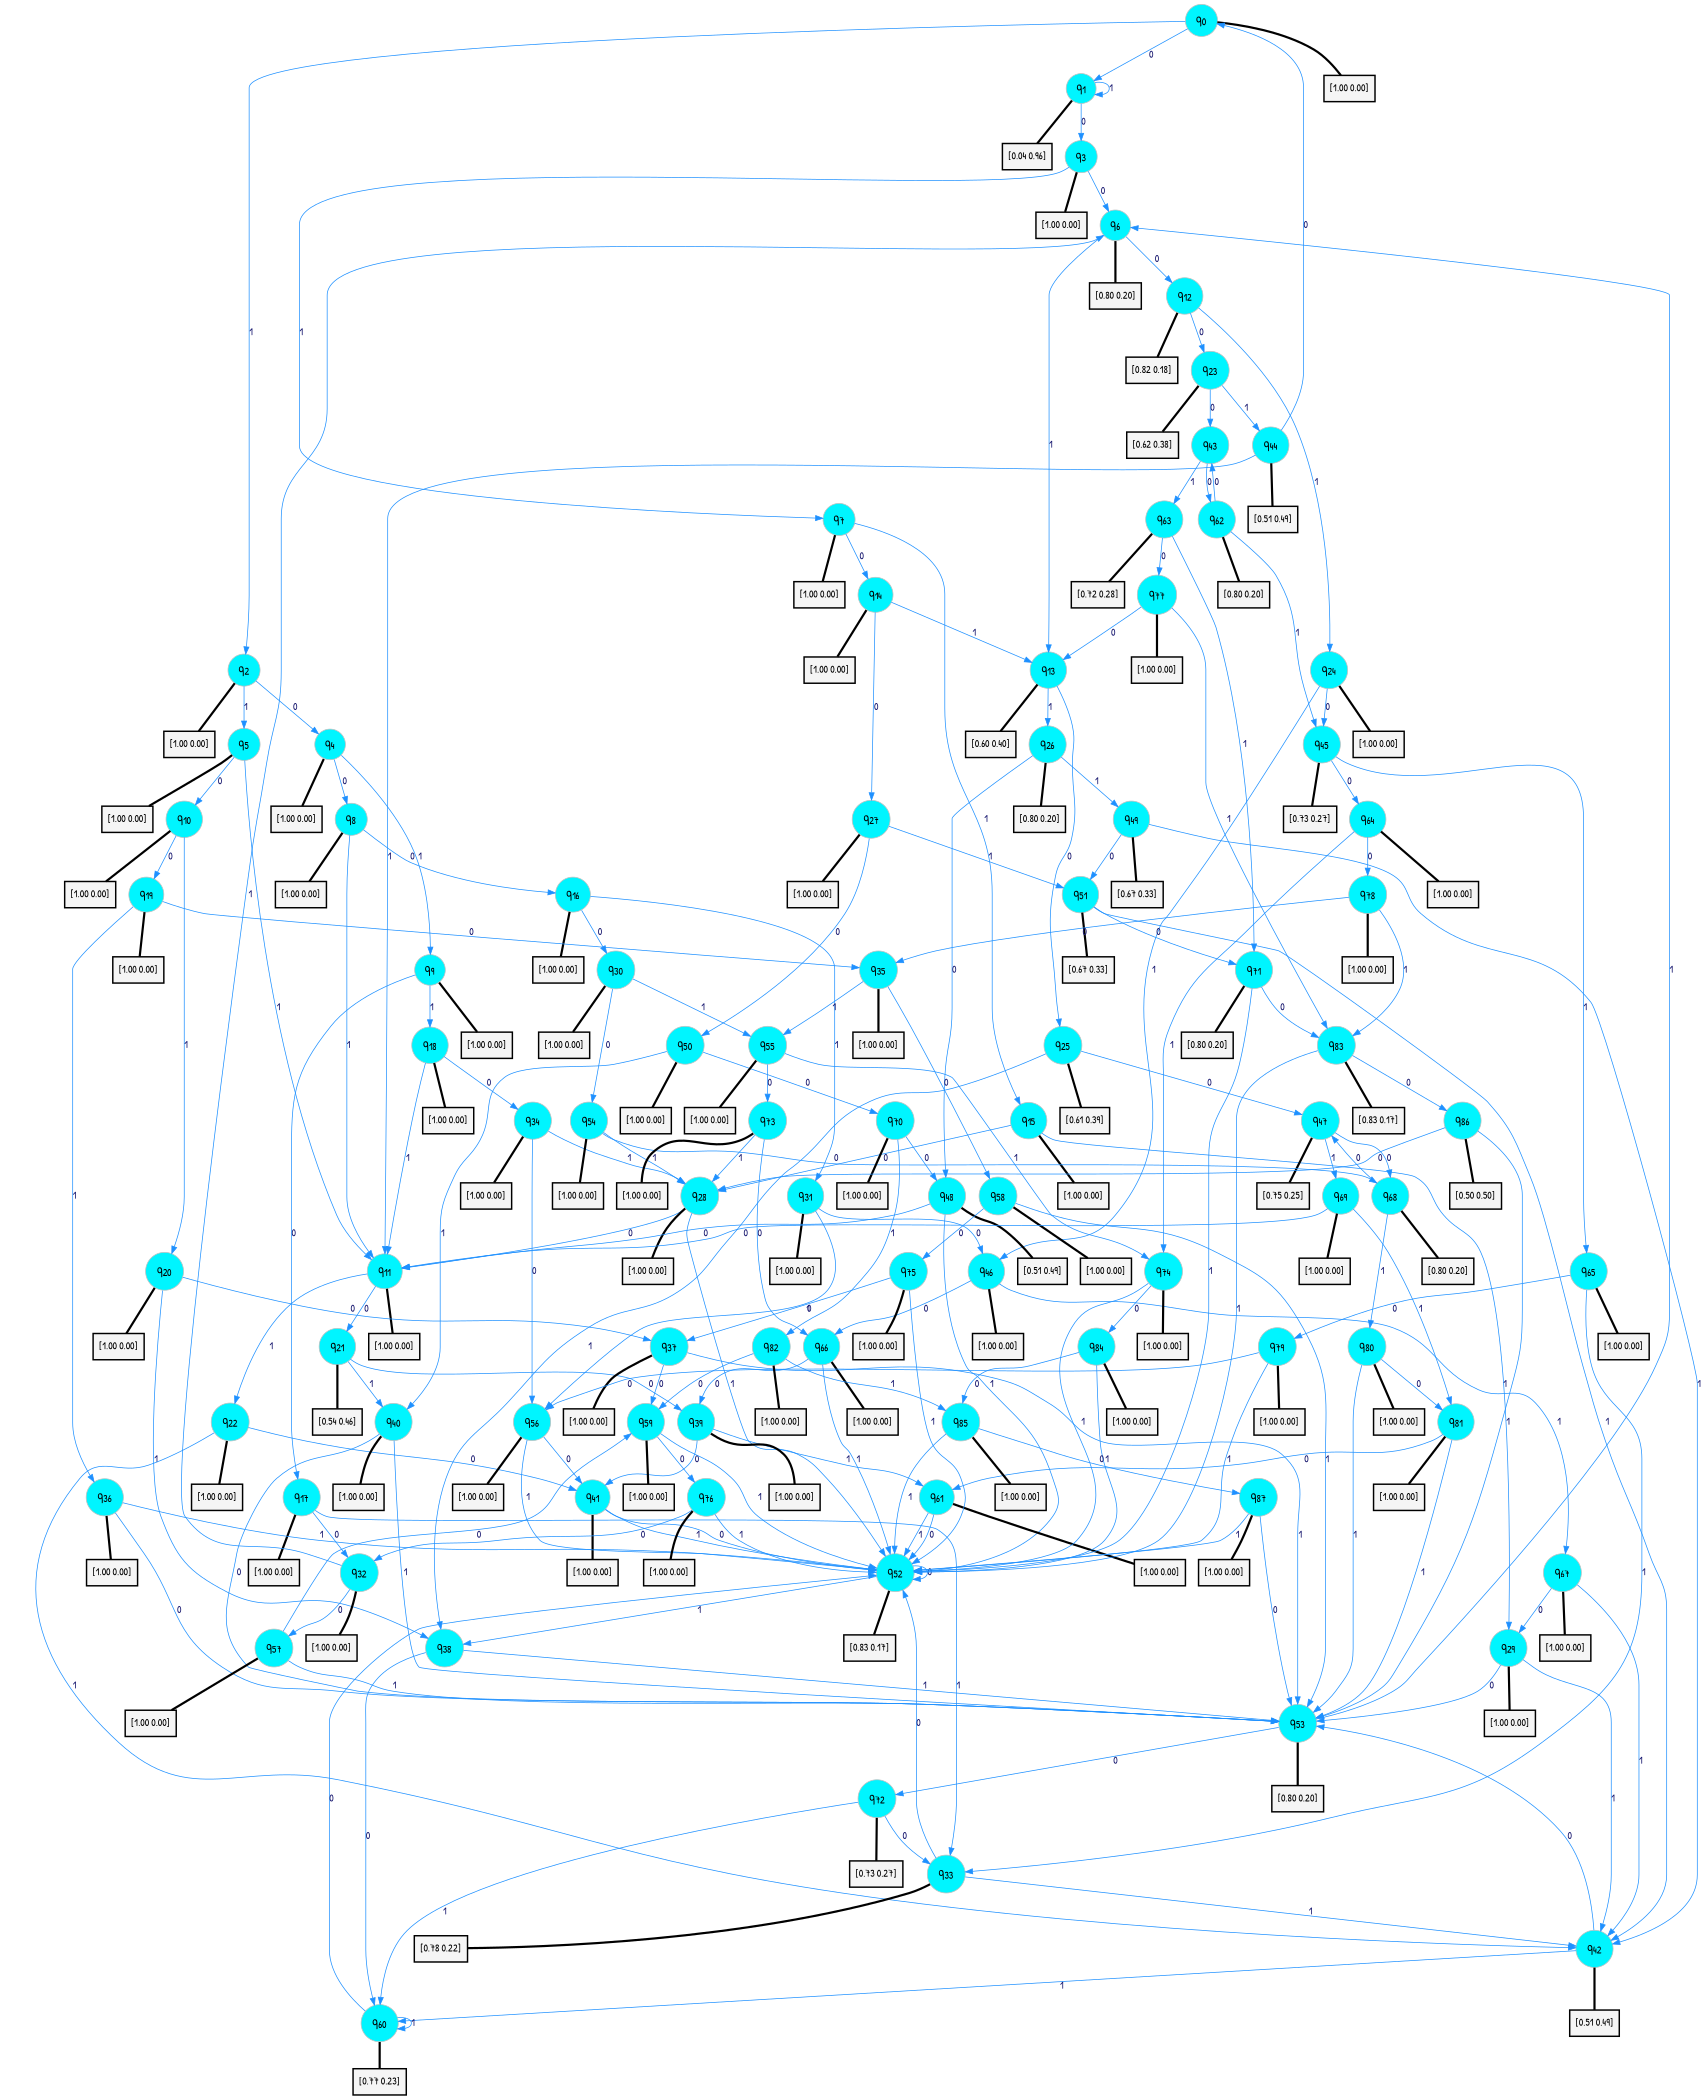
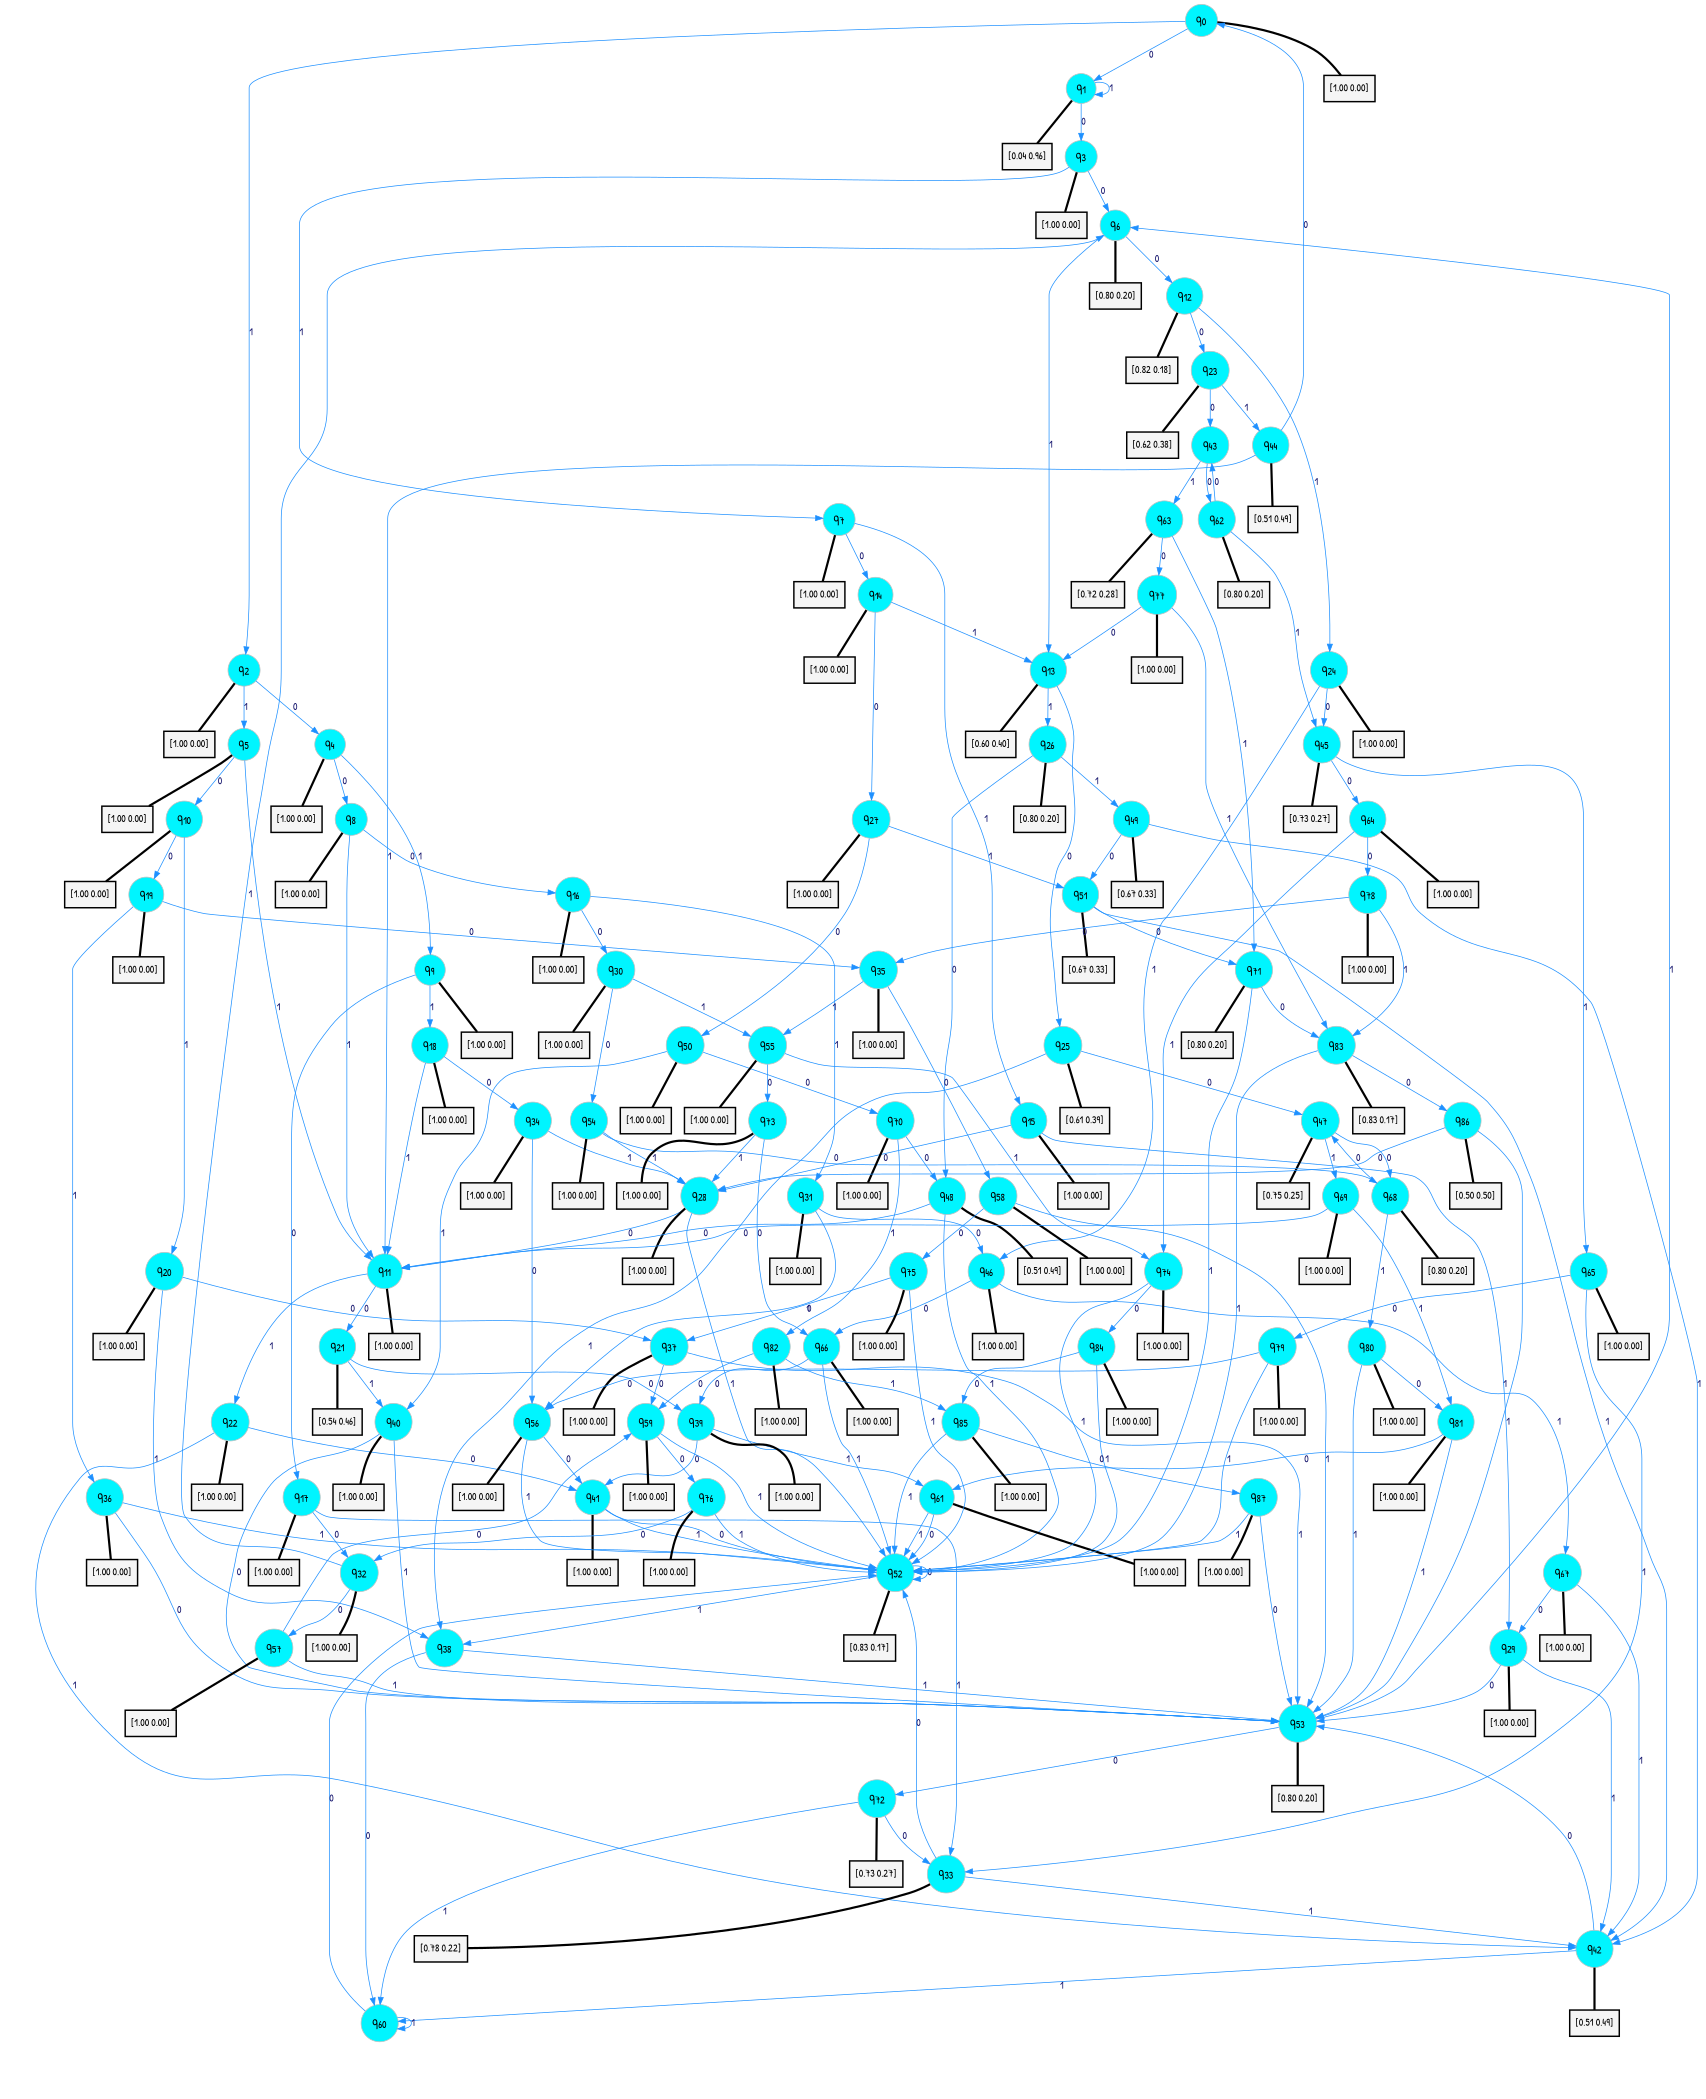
node "[0.77 0.23]": removed
